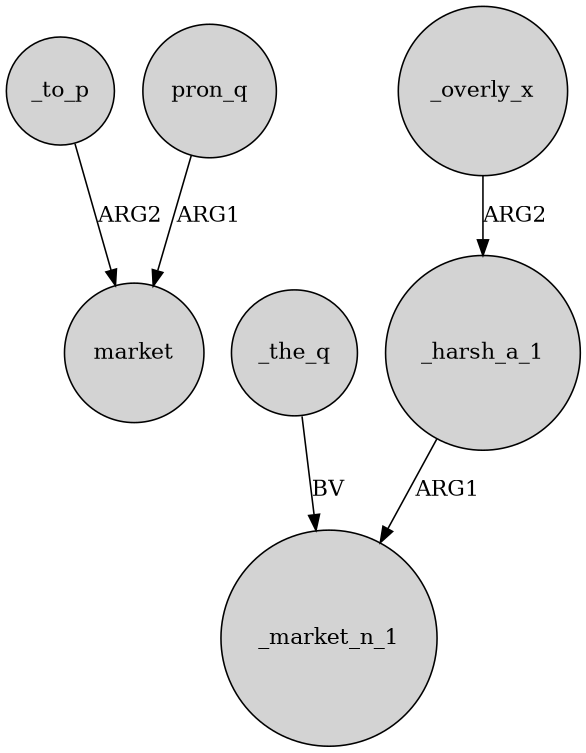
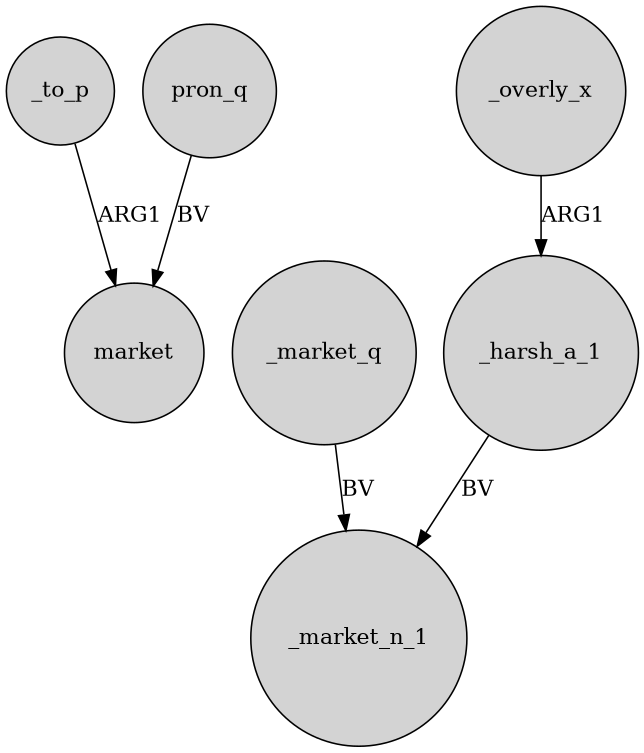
edge "_to_p" -> "market": label "ARG2" -> "ARG1"
edge "pron_q" -> "market": label "ARG1" -> "BV"
edge "_overly_x" -> "_harsh_a_1": label "ARG2" -> "ARG1"
node "_the_q": label "_the_q" -> "_market_q"
edge "_harsh_a_1" -> "_market_n_1": label "ARG1" -> "BV"
